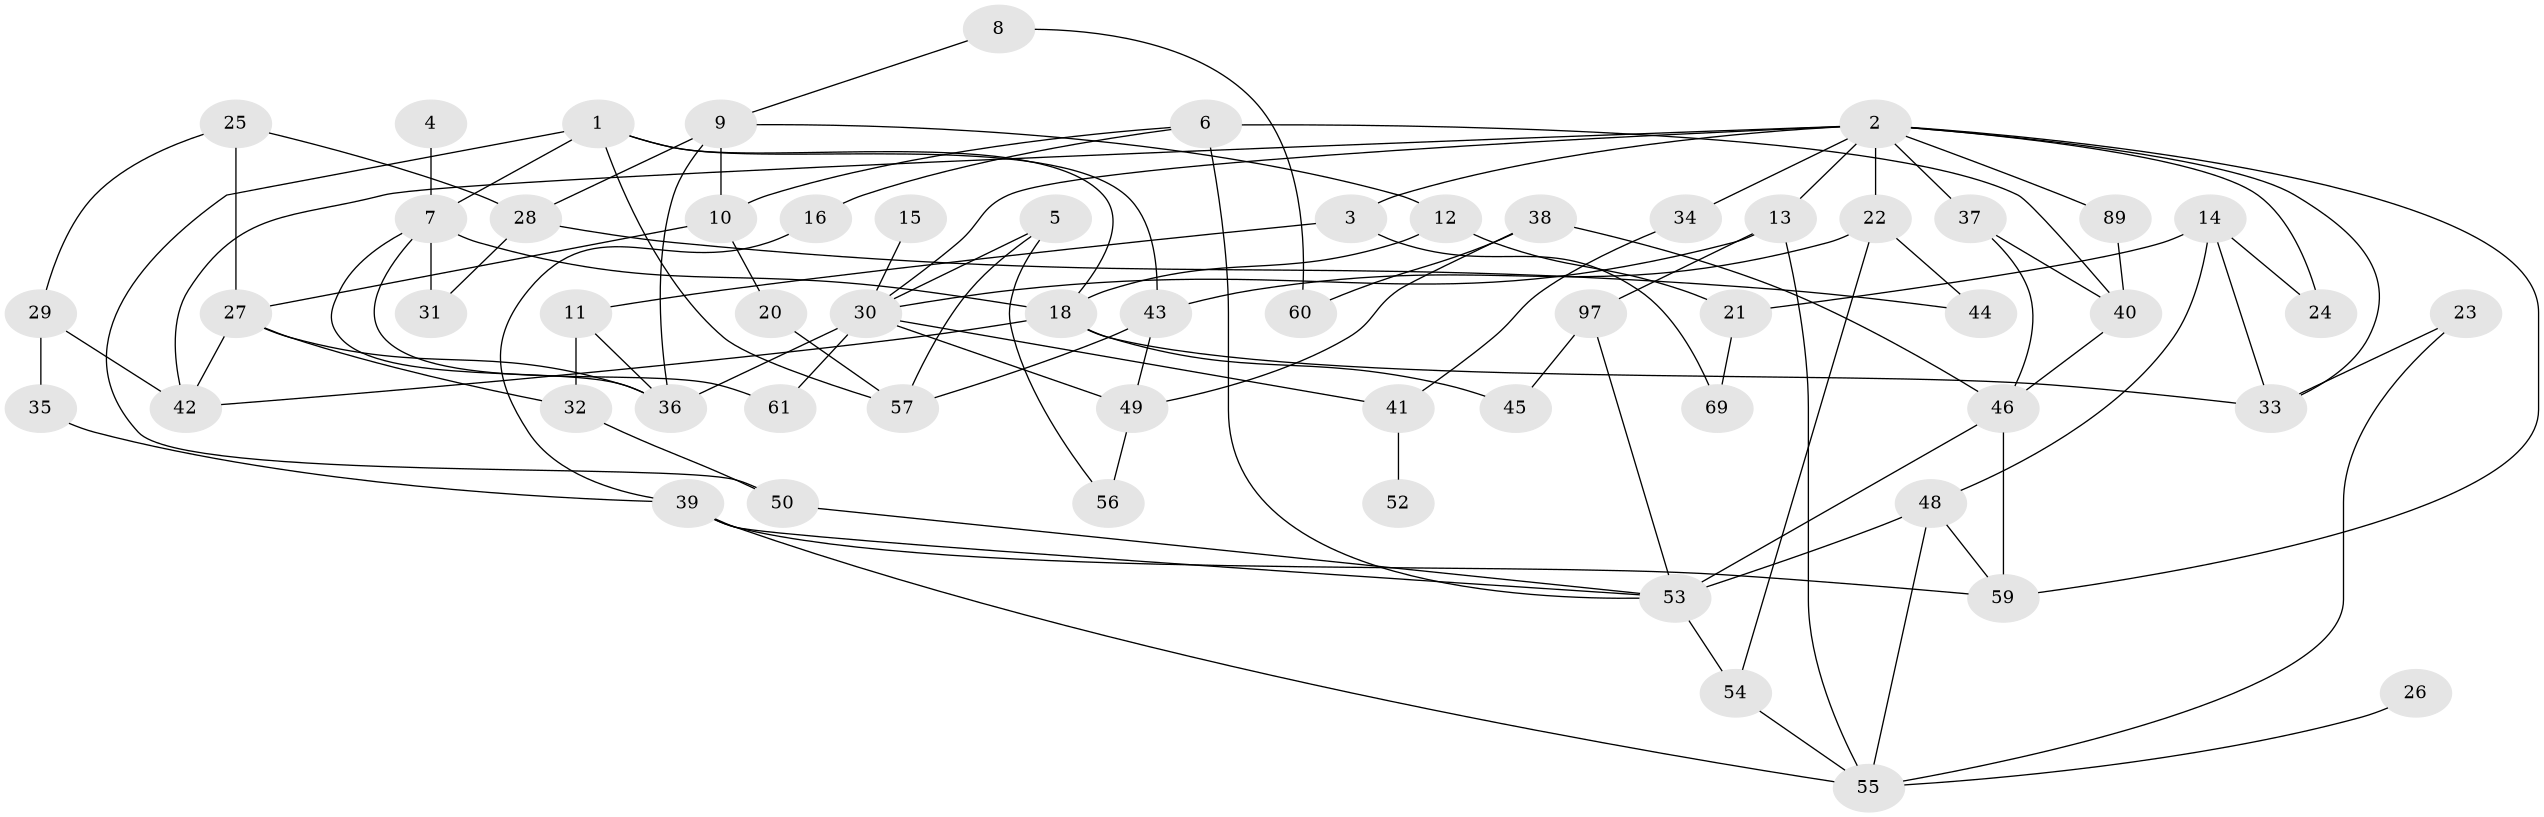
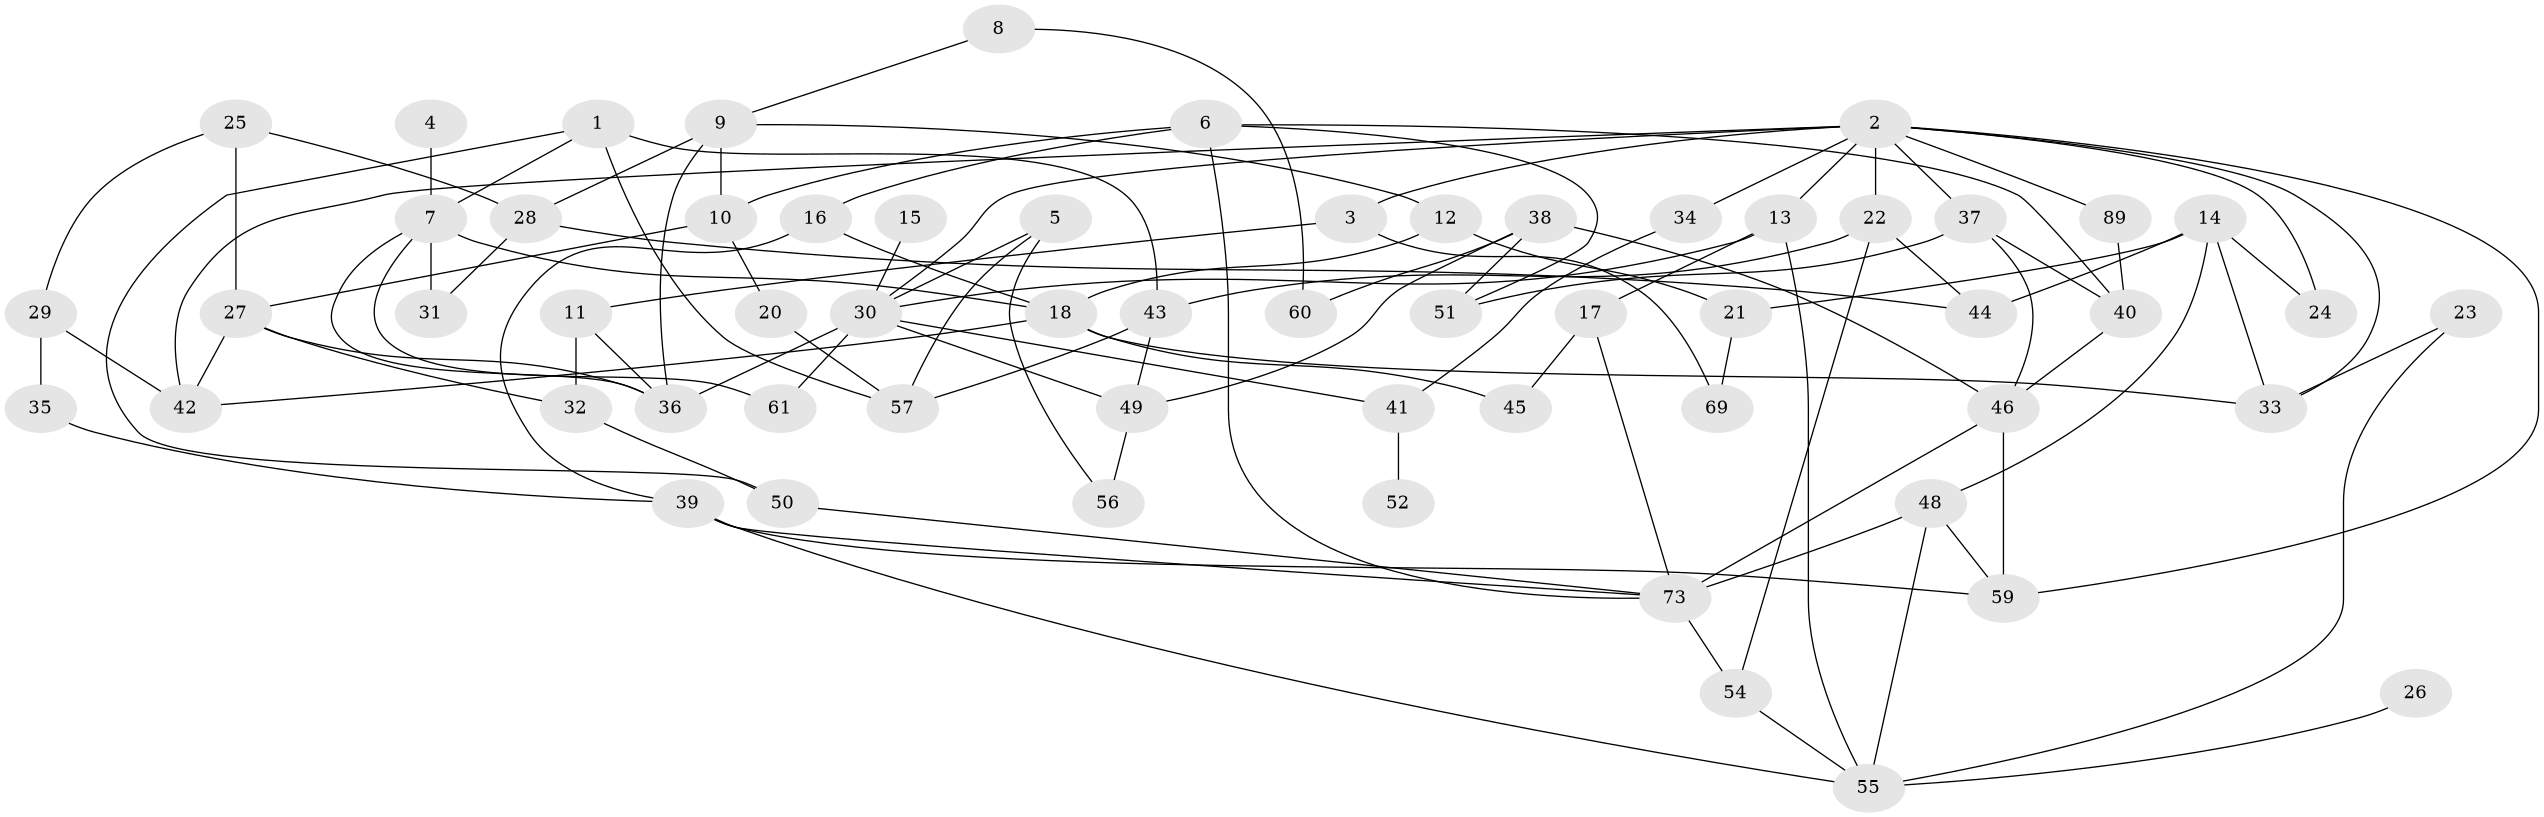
edge "1" -- "18": now "16" -- "18"
edge "14" -- "44": added
node "51": added
node "97": label "97" -> "17"
node "53": label "53" -> "73"
